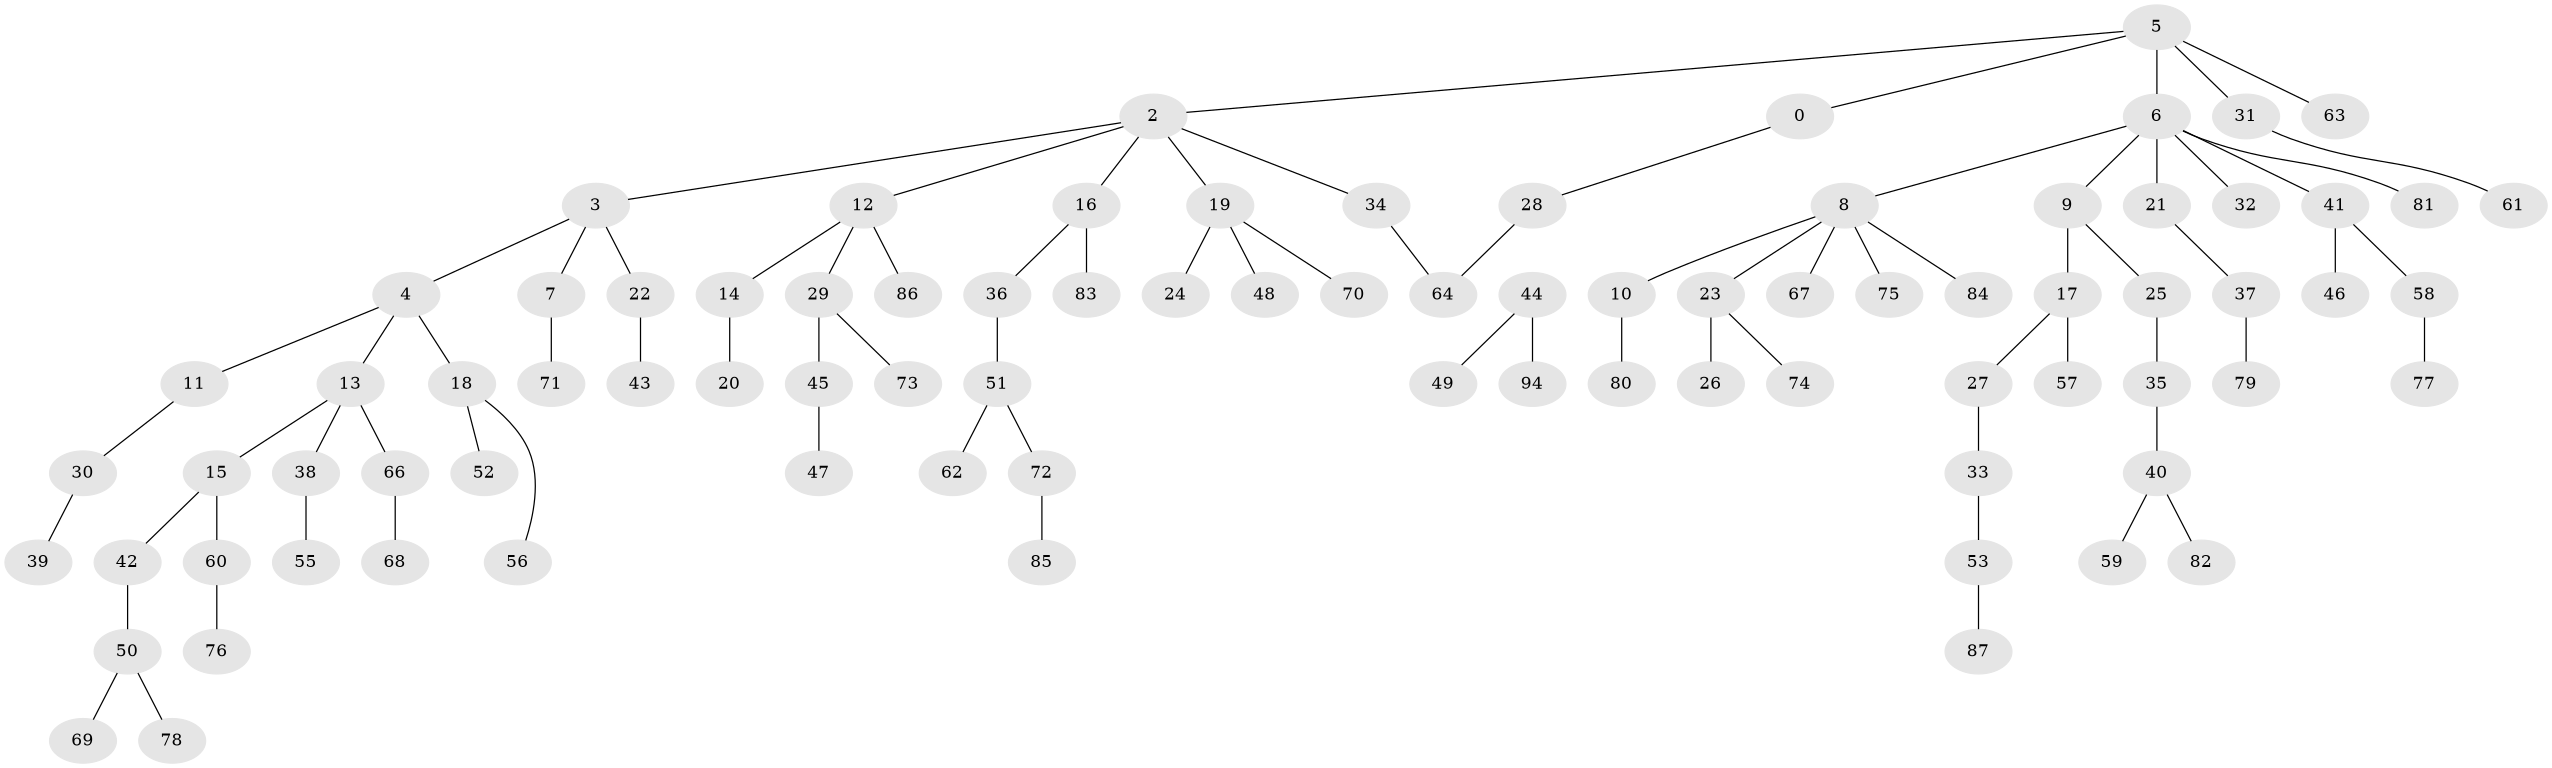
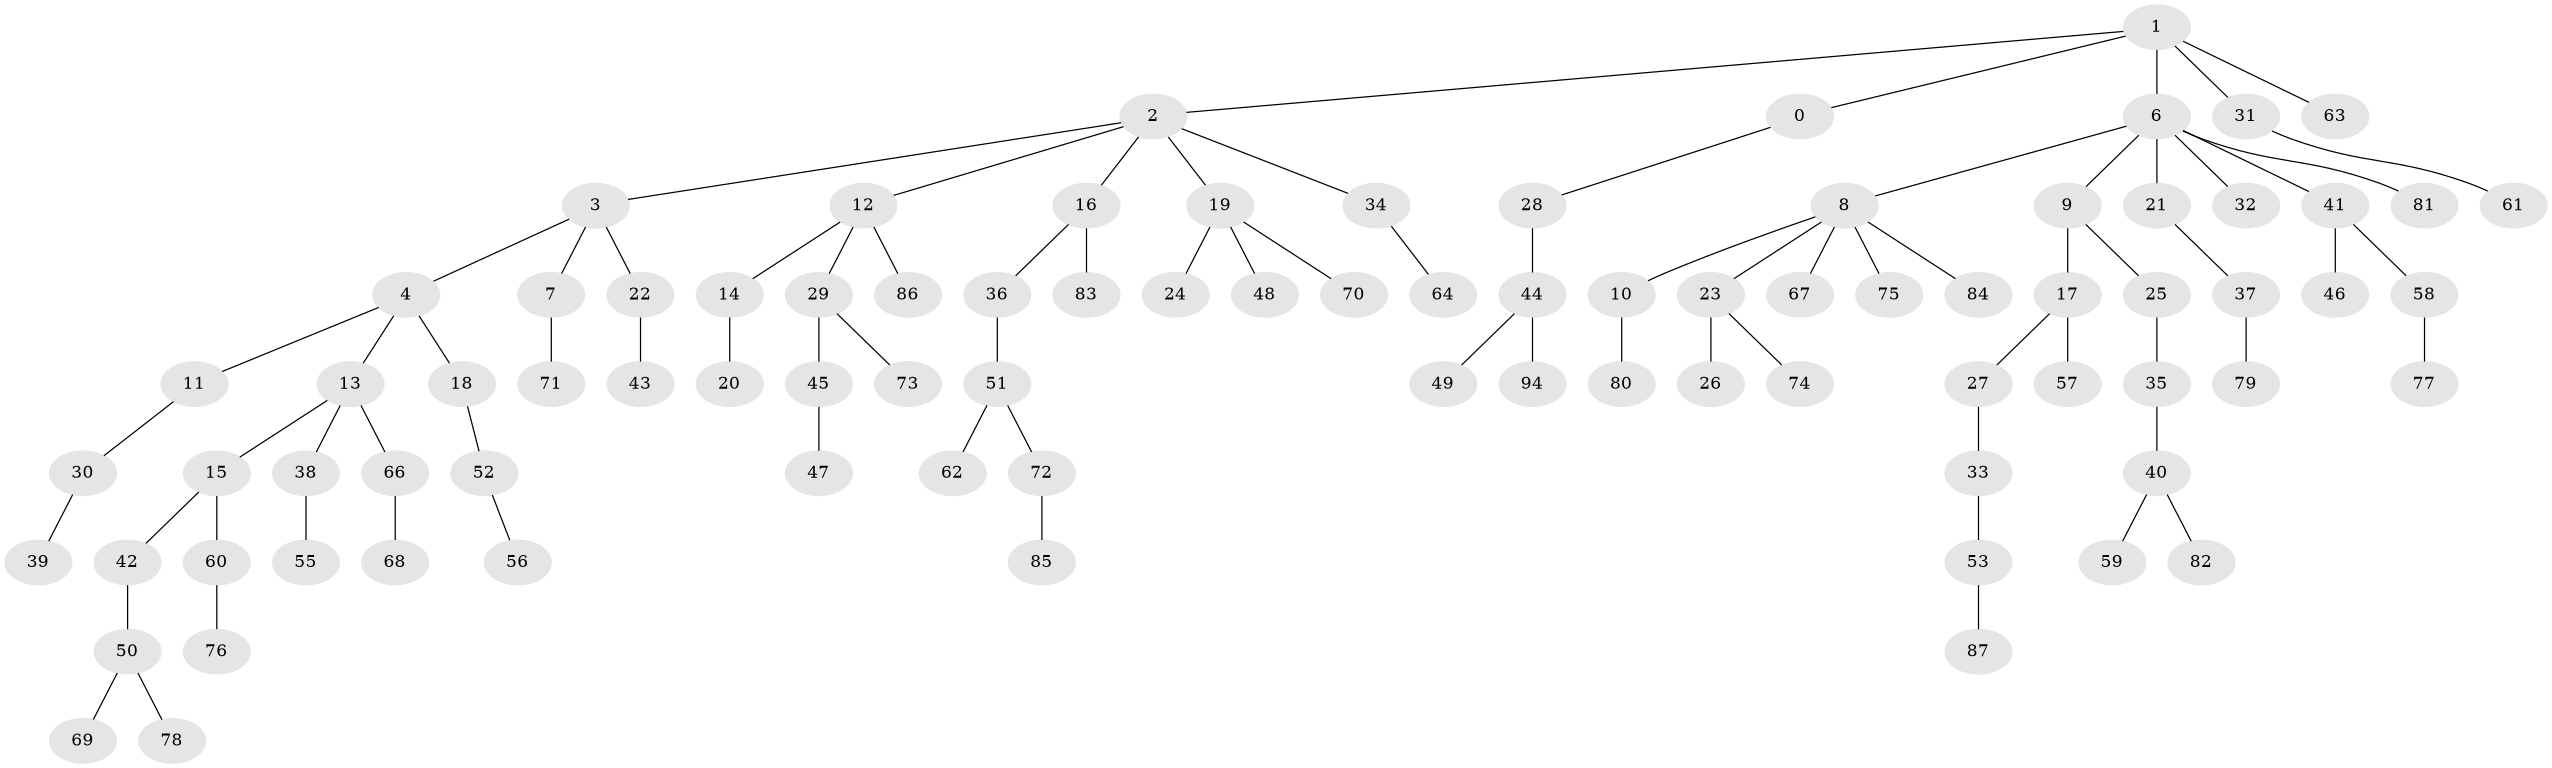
node "5": label "5" -> "1"
edge "28" -- "64": now "28" -- "44"
edge "18" -- "56": now "52" -- "56"
